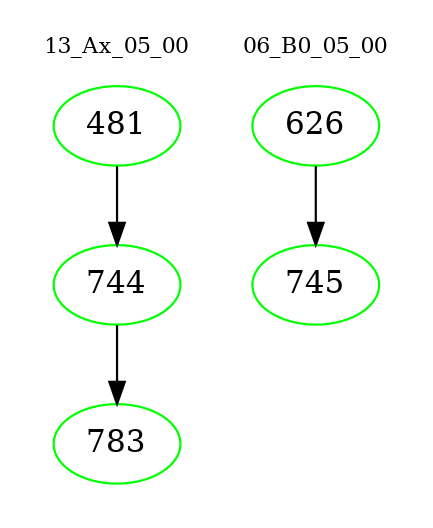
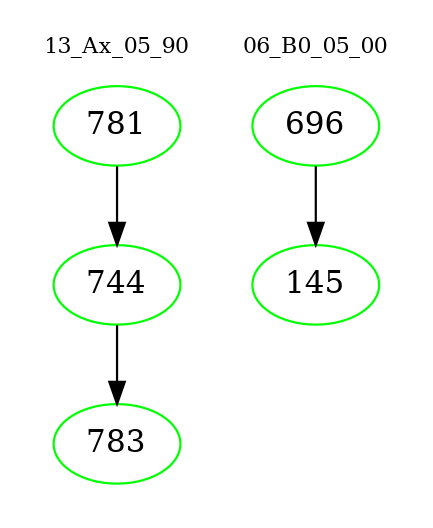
cluster "13_Ax_05_00": label "13_Ax_05_00" -> "13_Ax_05_90"
node "481": label "481" -> "781"
node "626": label "626" -> "696"
node "745": label "745" -> "145"
